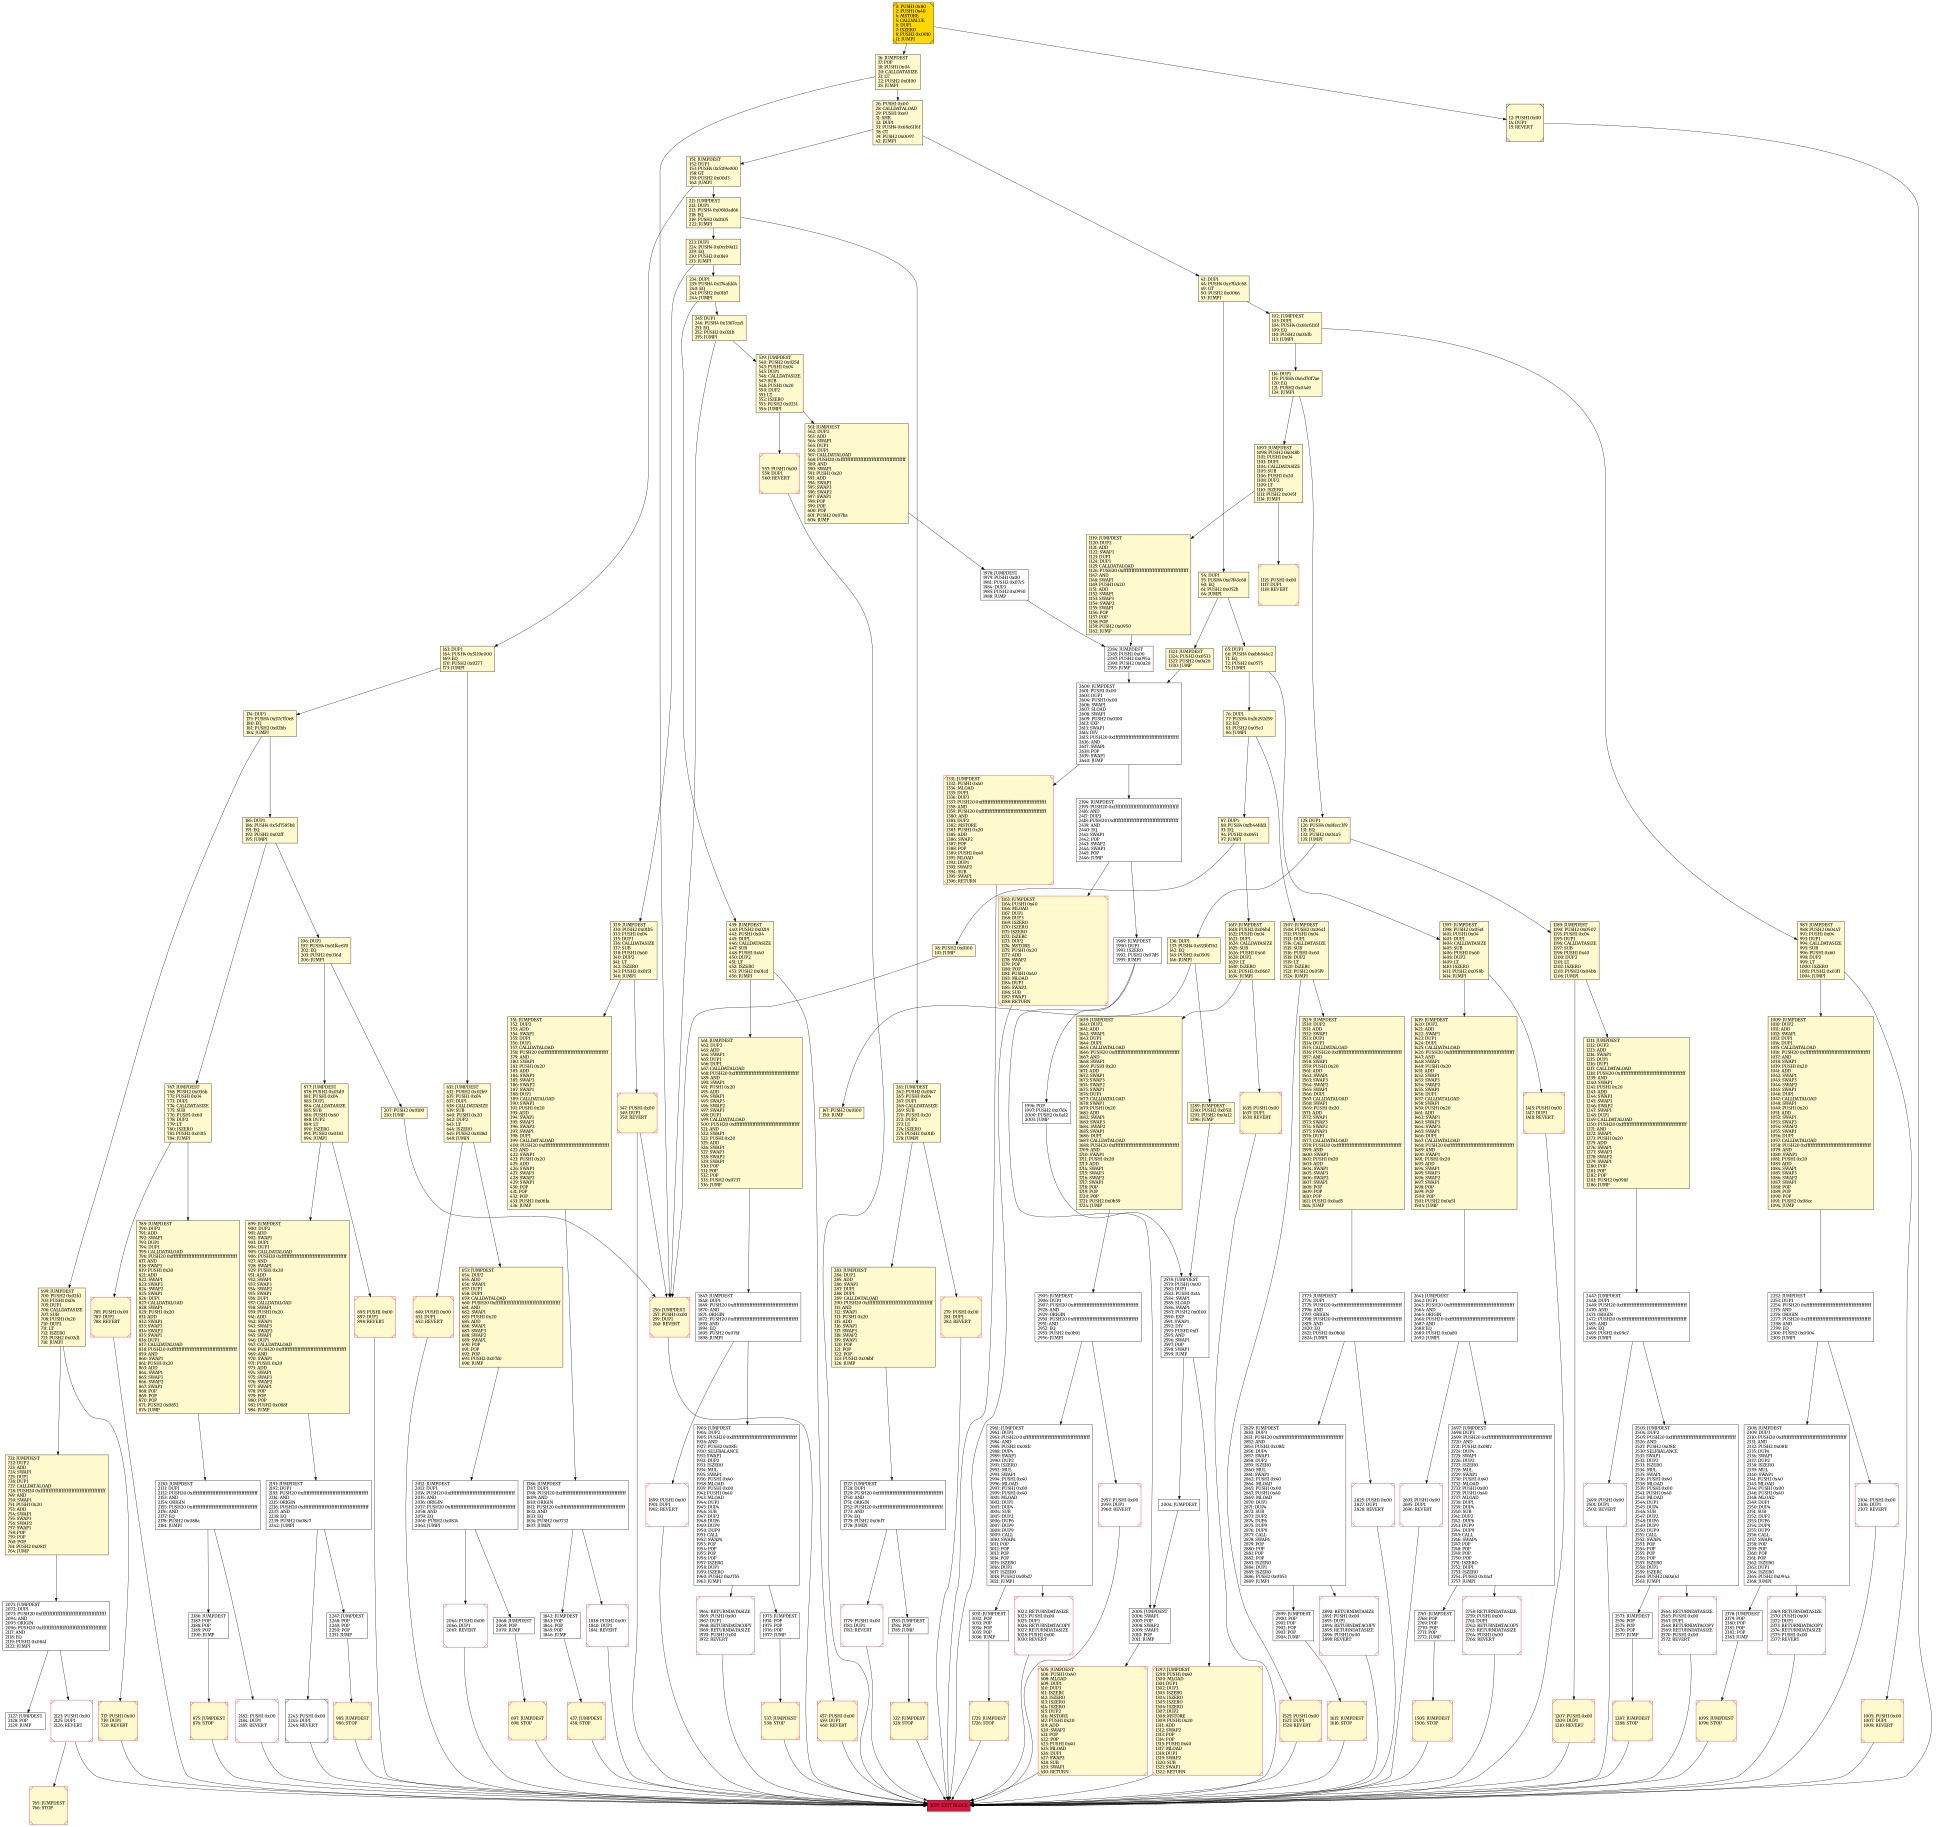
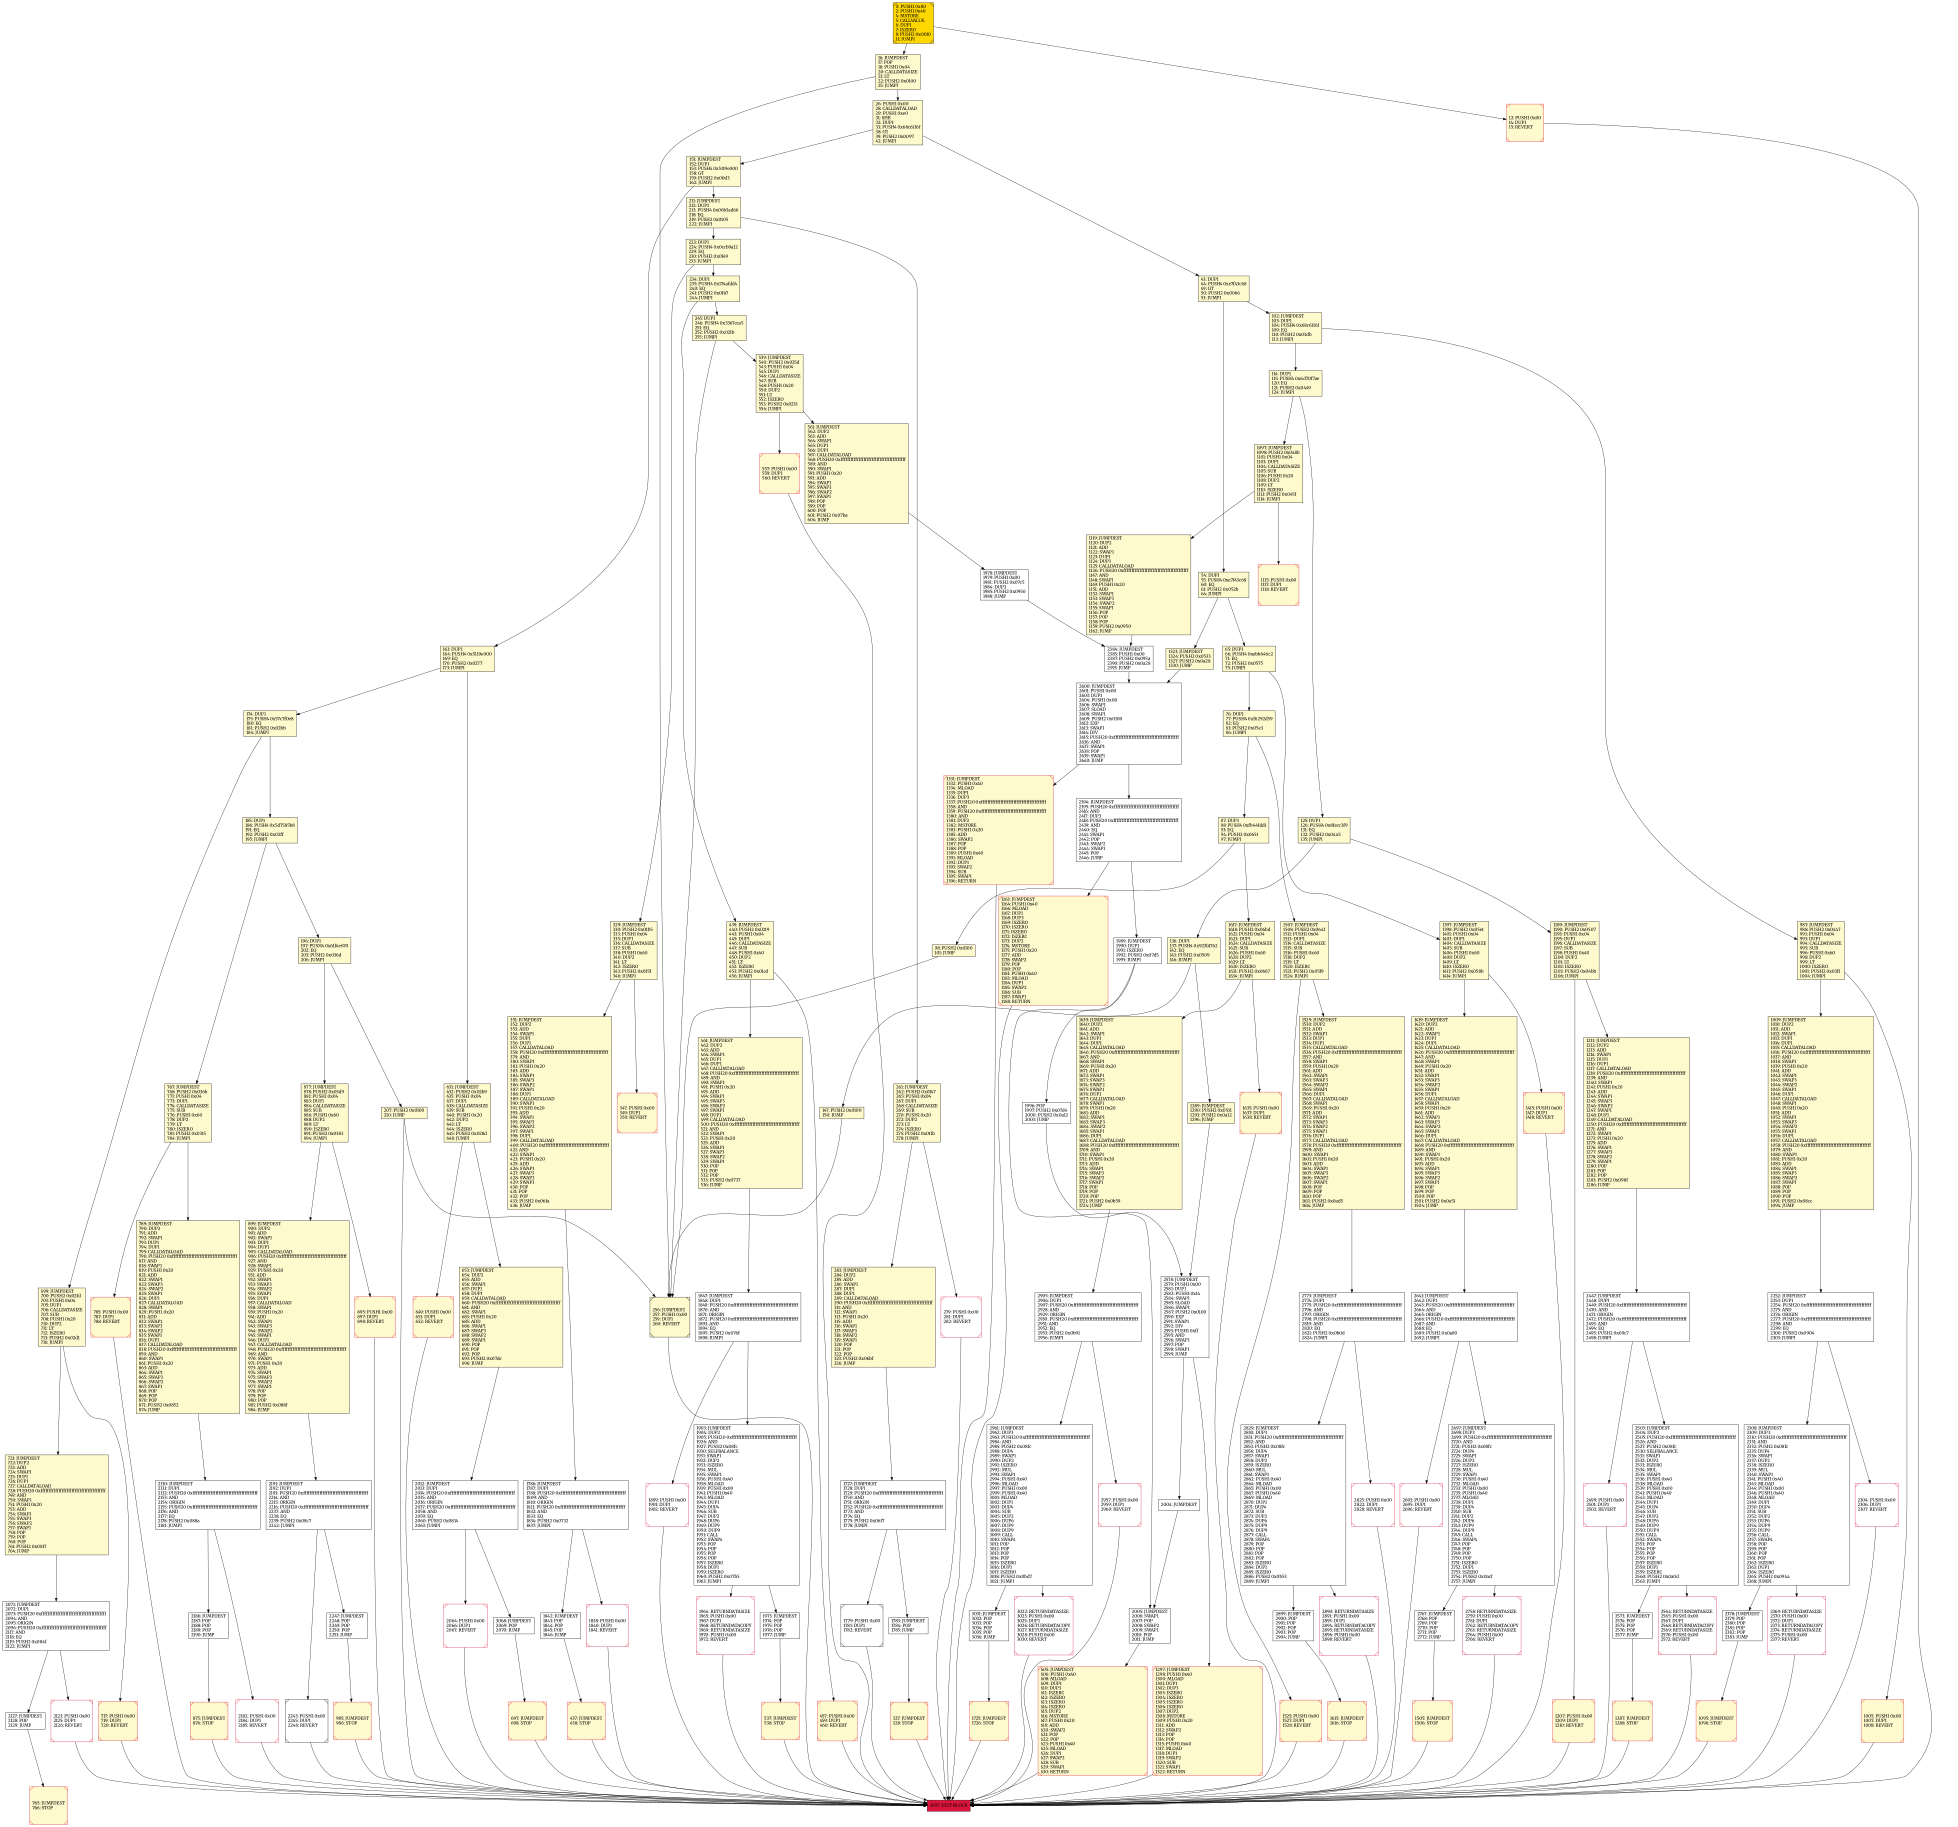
node "12: PUSH1 0x00 14: DUP1 15: REVERT": color black -> crimson
edge "347: PUSH1 0x00 349: DUP1 350: REVERT" -> "256: JUMPDEST 257: PUSH1 0x00 259: DUP1 260: REVERT": now "147: PUSH2 0x0100 150: JUMP" -> "256: JUMPDEST 257: PUSH1 0x00 259: DUP1 260: REVERT"
node "256: JUMPDEST 257: PUSH1 0x00 259: DUP1 260: REVERT": color crimson -> black
node "279: PUSH1 0x00 281: DUP1 282: REVERT": fillcolor lemonchiffon -> white
node "2825: PUSH1 0x00 2827: DUP1 2828: REVERT": label "2825: PUSH1 0x00 2827: DUP1 2828: REVERT" -> "2825: PUSH1 0x00 2822: DUP1 2828: REVERT"
edge "347: PUSH1 0x00 349: DUP1 350: REVERT" -> "3037: EXIT BLOCK": now "207: PUSH2 0x0100 210: JUMP" -> "3037: EXIT BLOCK"
node "2068: JUMPDEST 2069: POP 2070: JUMP": label "2068: JUMPDEST 2069: POP 2070: JUMP" -> "3068: JUMPDEST 2069: POP 2070: JUMP"
node "1779: PUSH1 0x00 1781: DUP1 1782: REVERT": color crimson -> black
edge "2123: PUSH1 0x00 2125: DUP1 2126: REVERT" -> "765: JUMPDEST 766: STOP": now "2127: JUMPDEST 2128: POP 2129: JUMP" -> "765: JUMPDEST 766: STOP"
